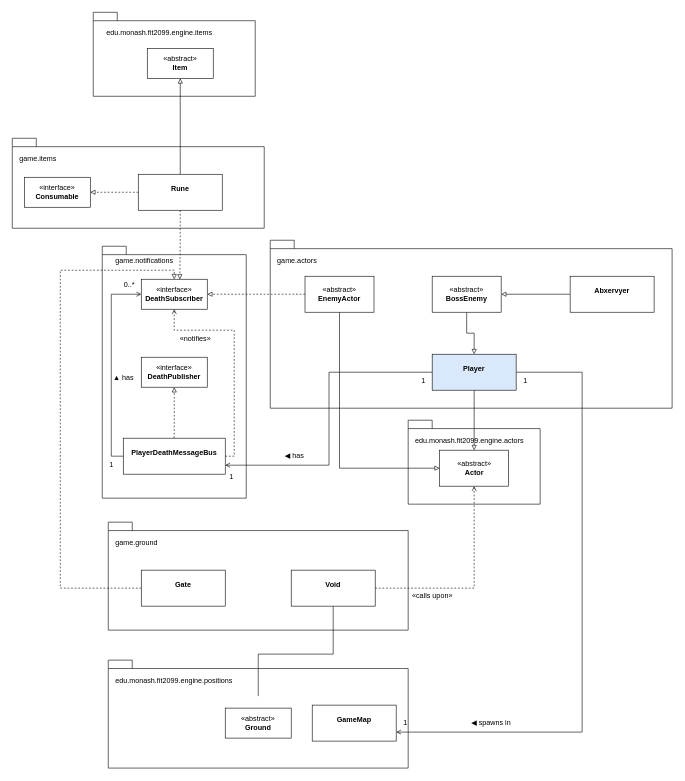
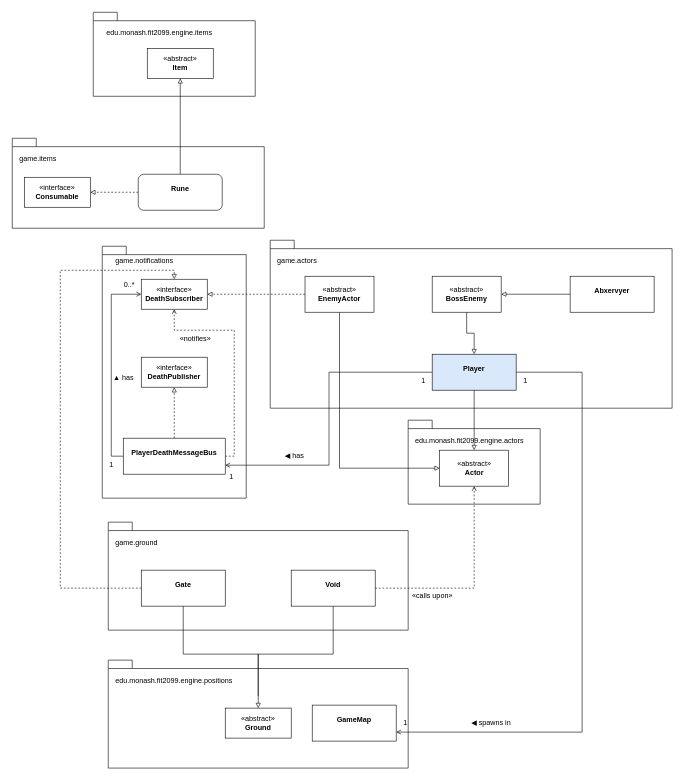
node "Rune": shape rectangle -> rounded rectangle
edge "Rune" -> "«interface» DeathSubscriber": removed
edge "Gate" -> "«abstract» Ground": added
